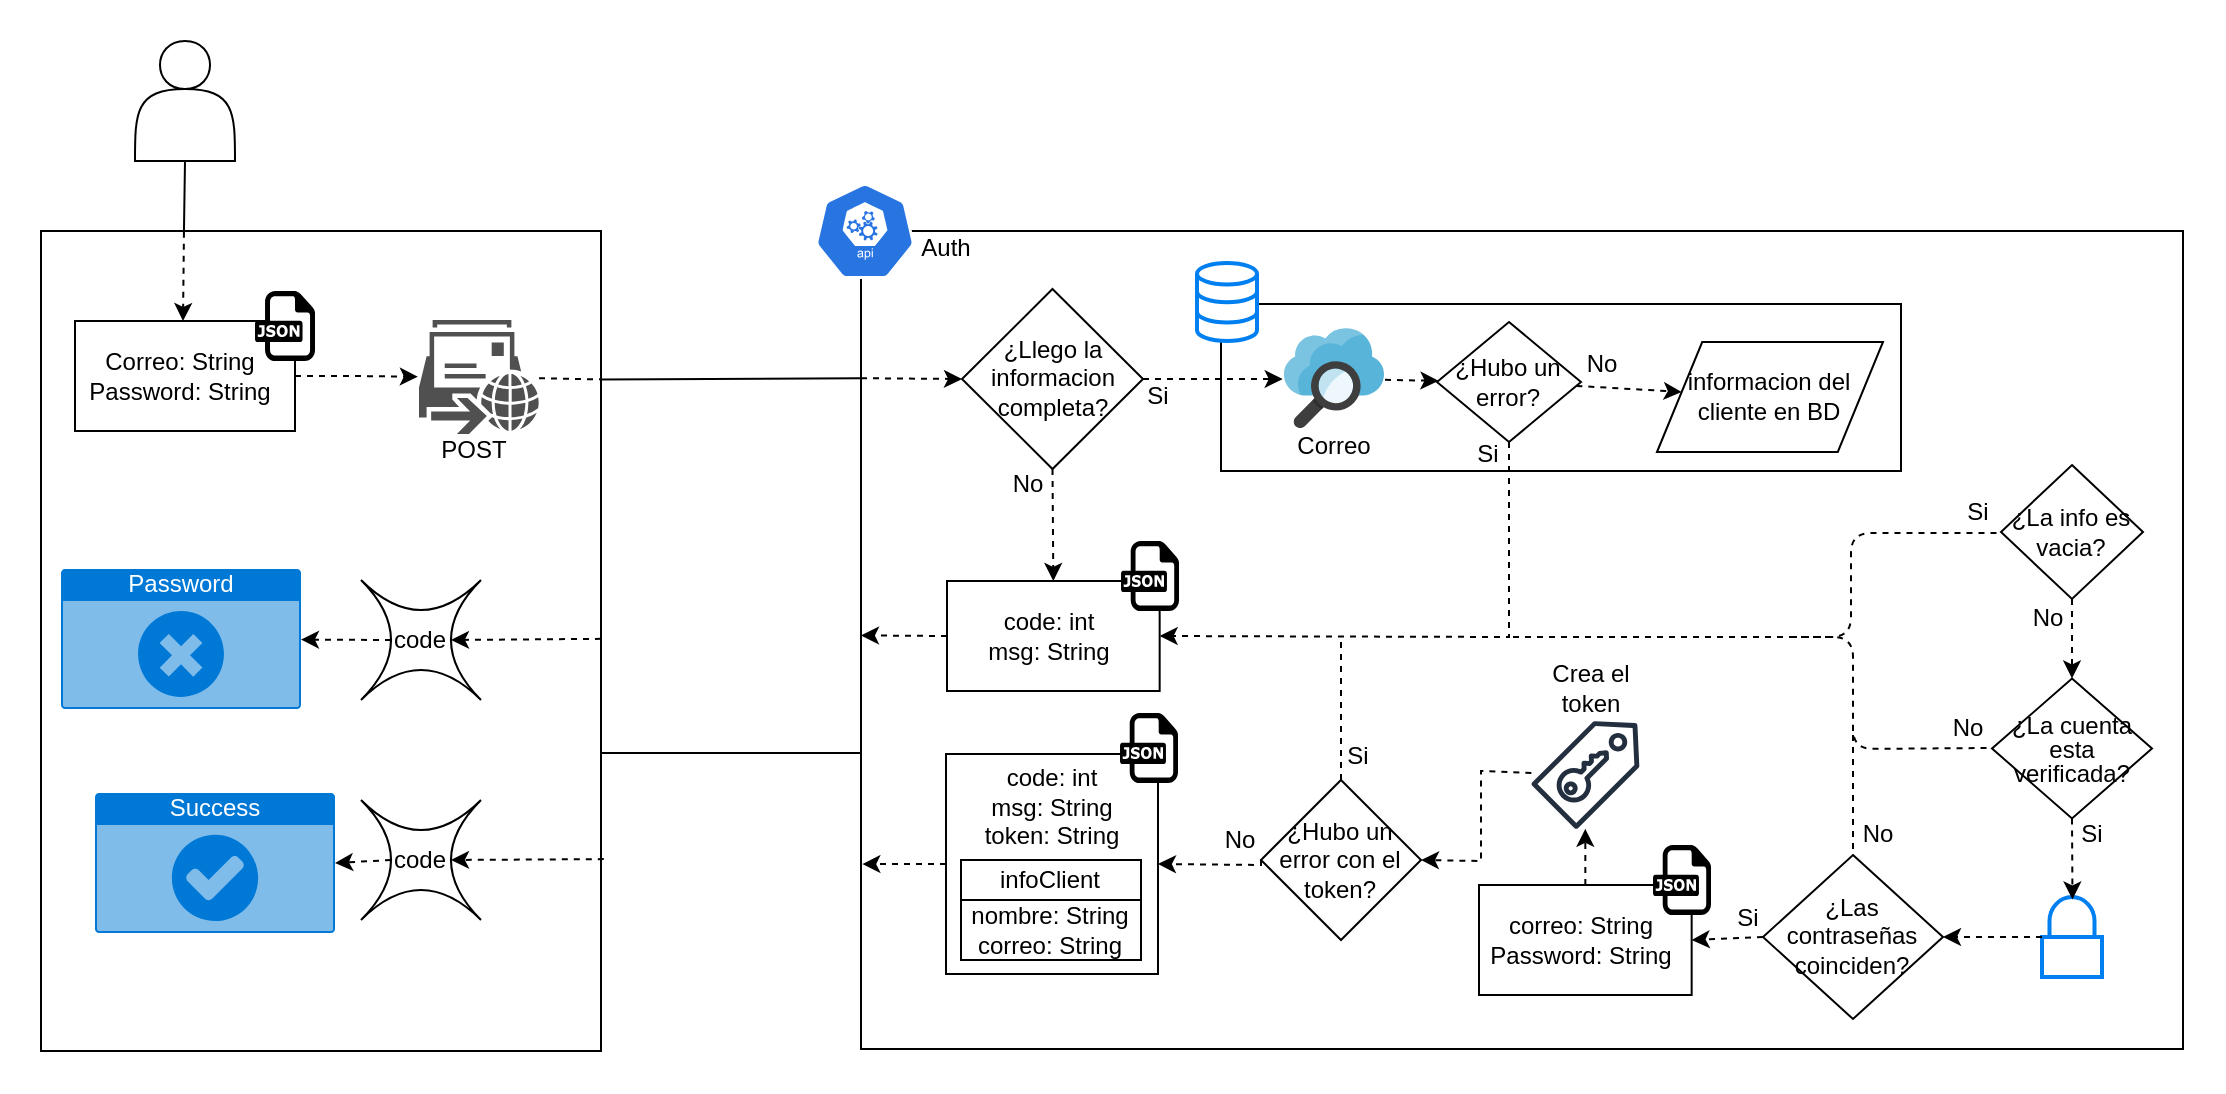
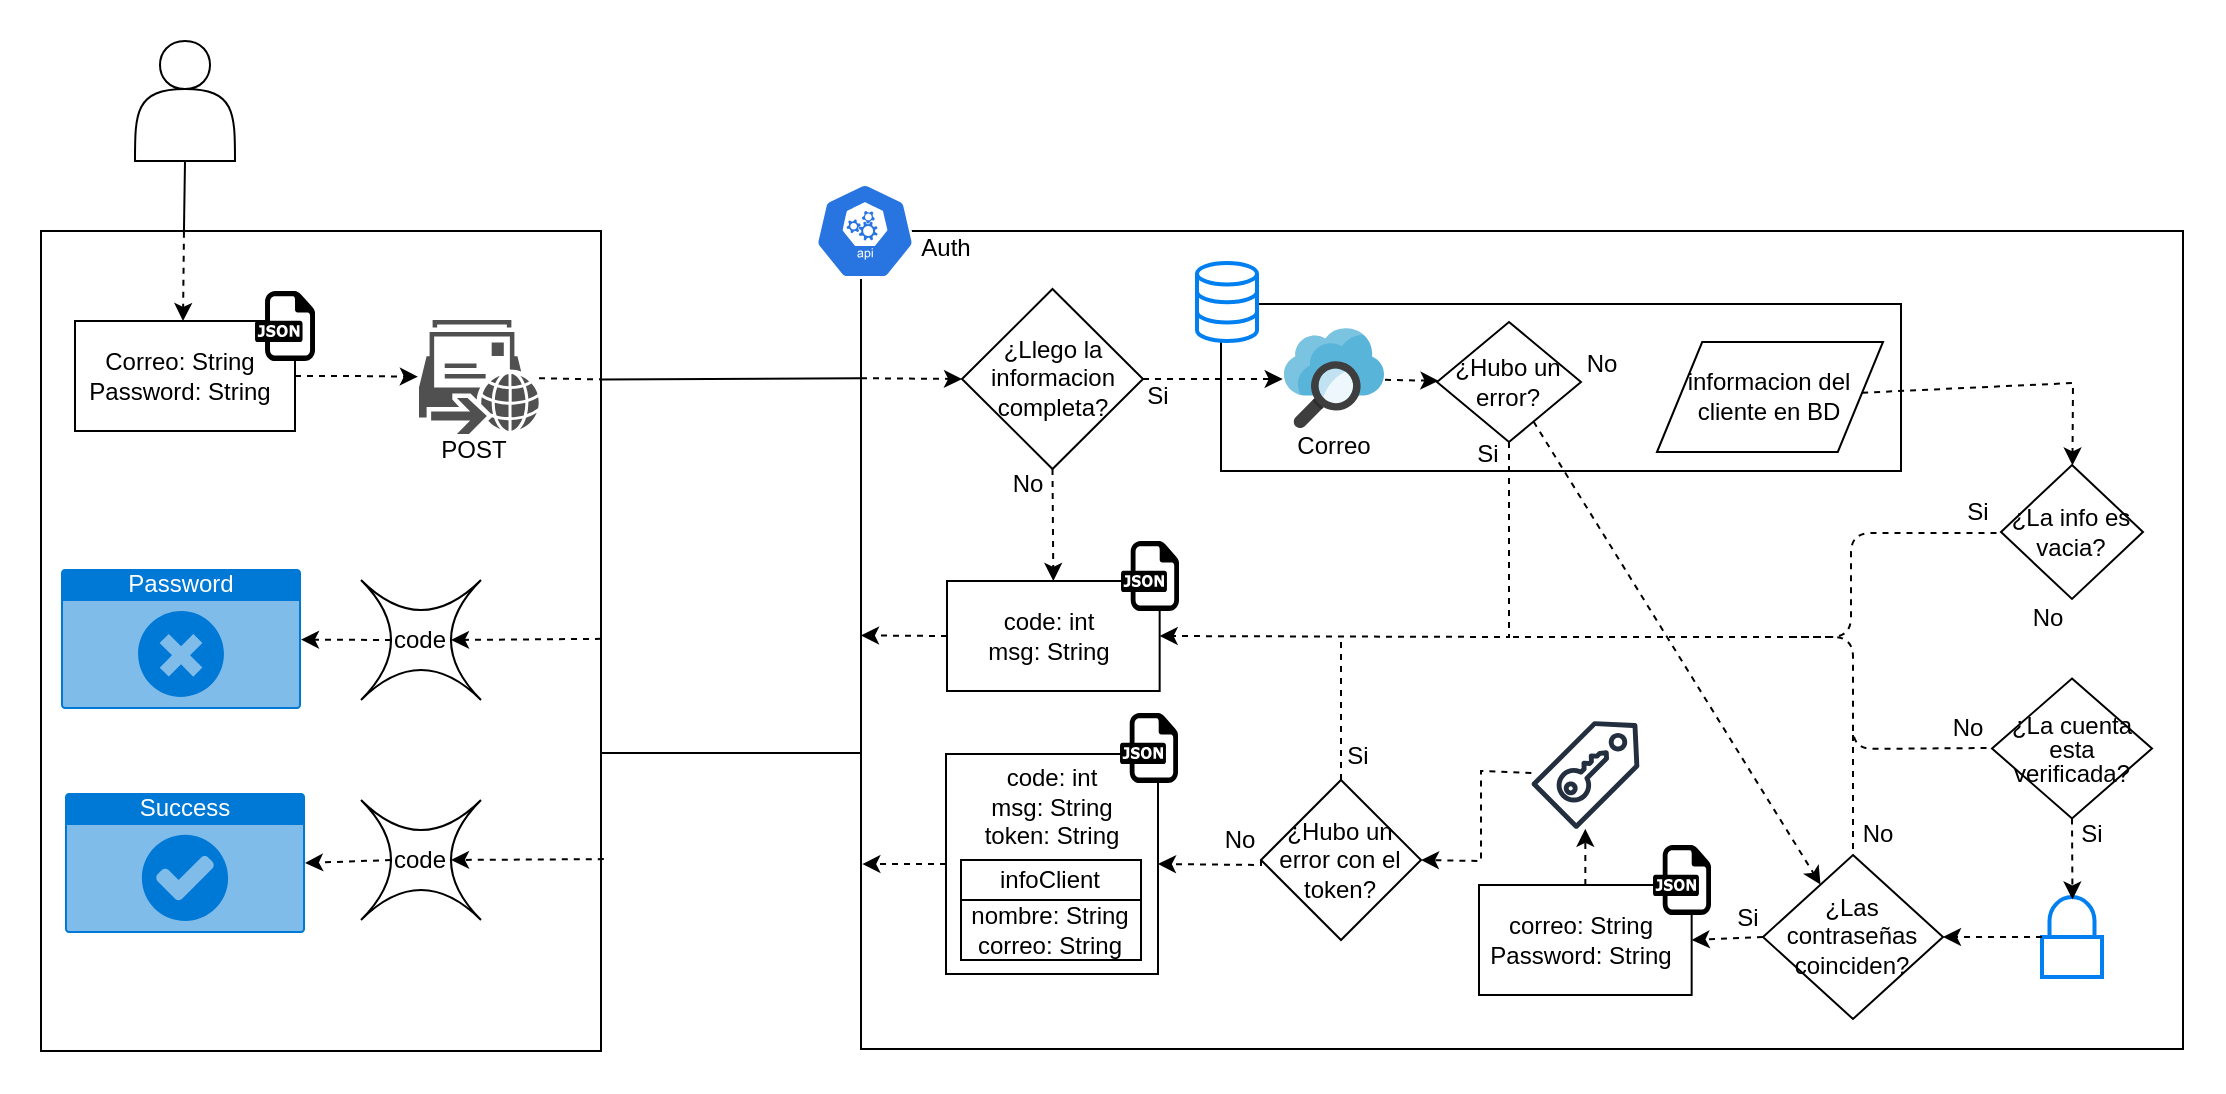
edge "informacion del cliente en BD" -> "¿La info es vacia?": added
edge "¿Hubo un error?" -> "informacion del cliente en BD": now "¿Hubo un error?" -> "¿Las contraseñas coinciden?"
edge "¿La info es vacia?" -> "¿La cuenta esta verificada?": removed
node "Crea el token": removed
node "Success": moved (215, 863) -> (185, 863)
